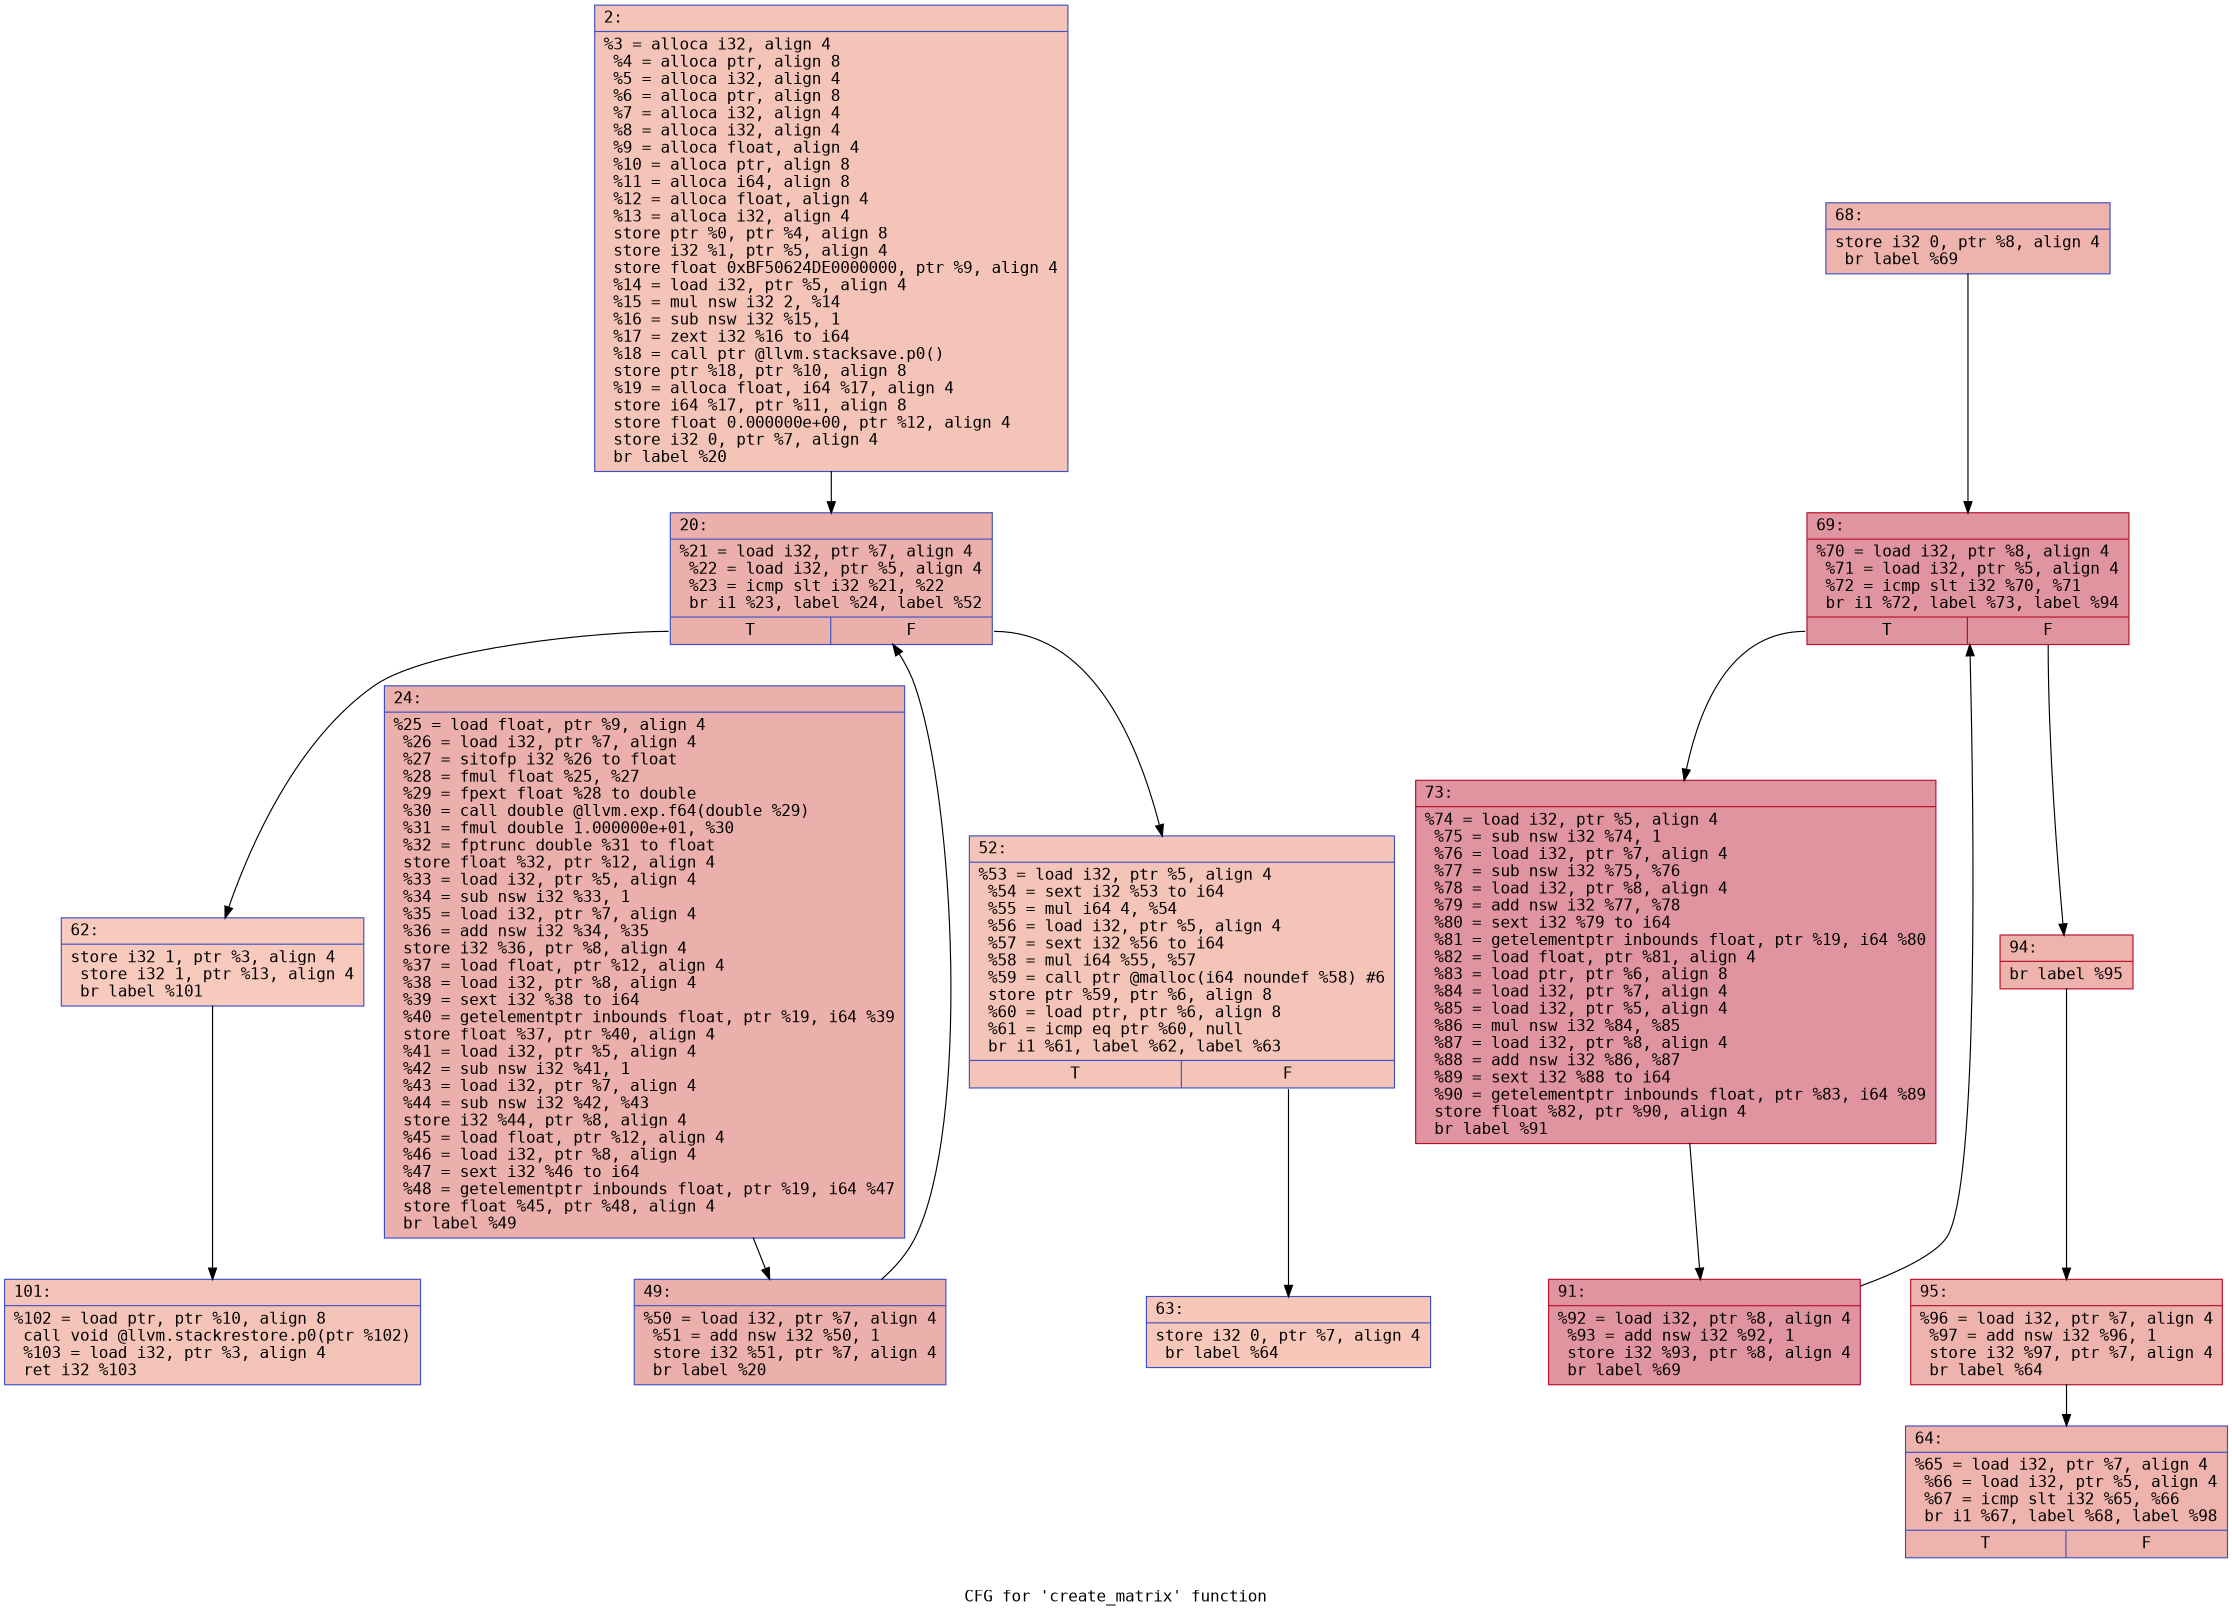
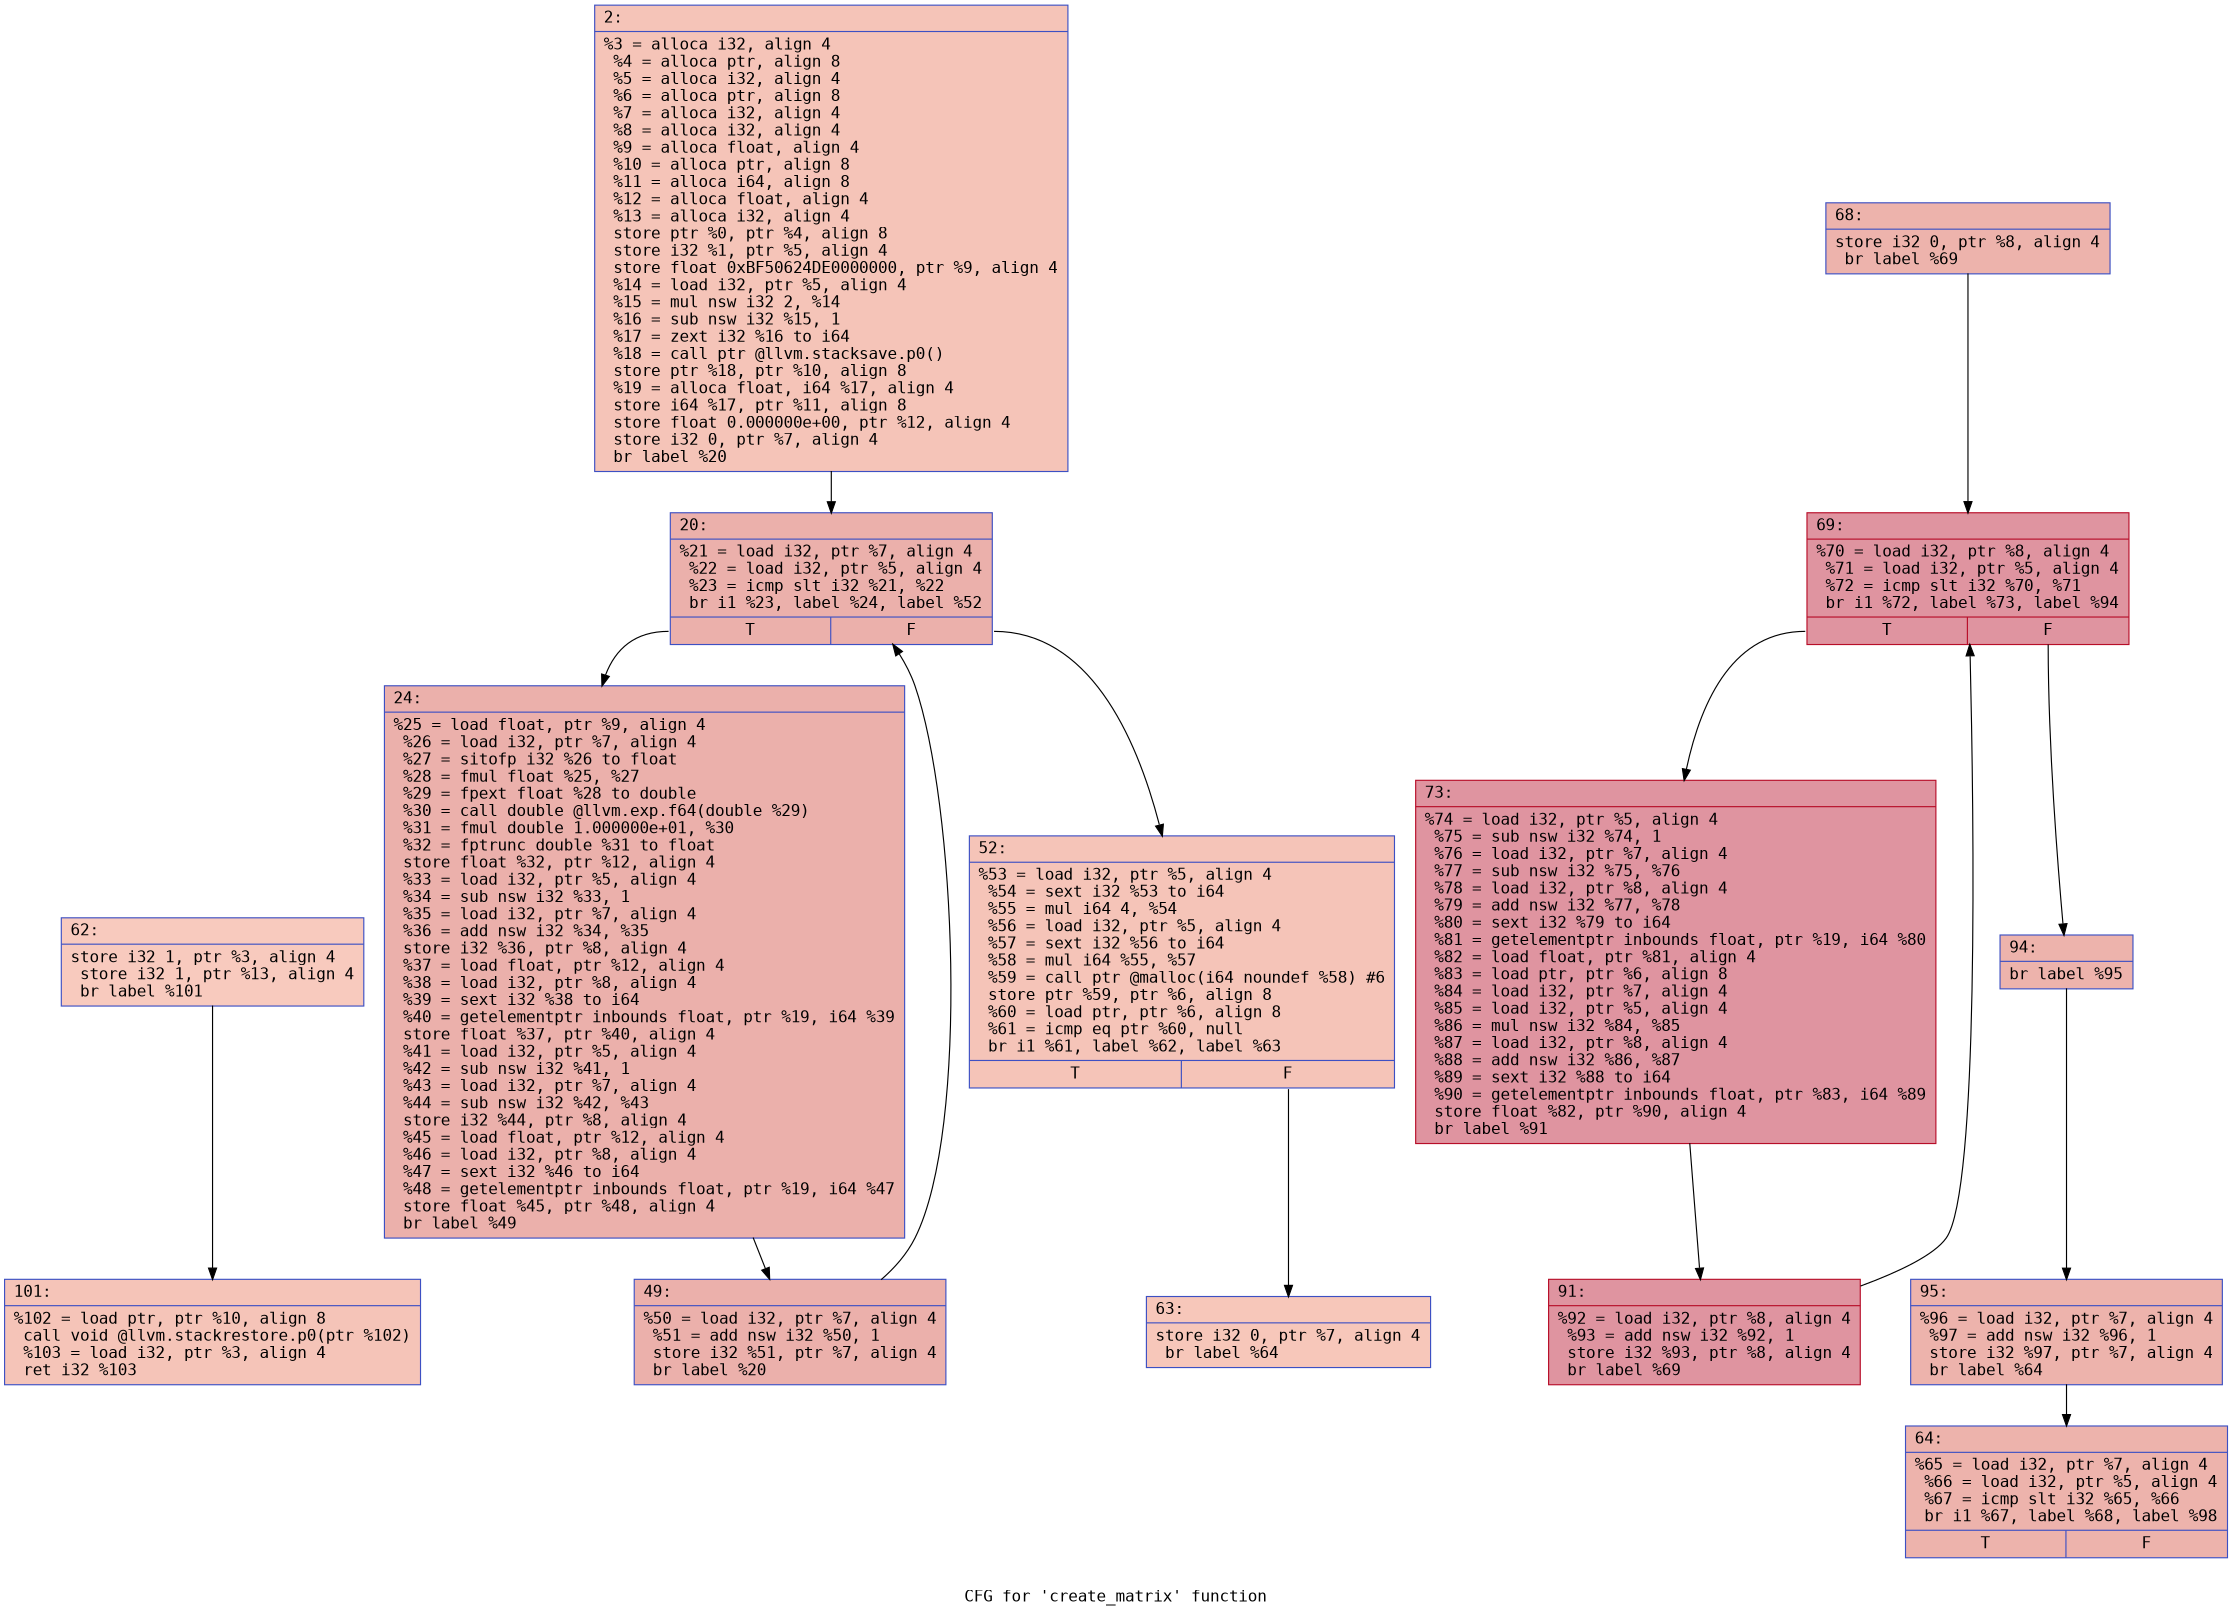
edge "20:" -> "62:": now "20:" -> "24:"
node "94:": color #b70d28ff -> #3d50c3ff
node "95:": color #b70d28ff -> #3d50c3ff
